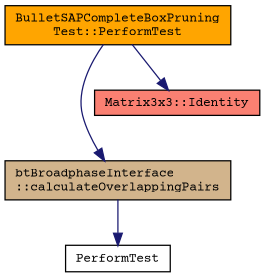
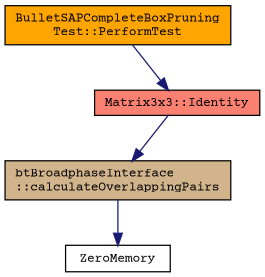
edge "BulletSAPCompleteBoxPruning Test::PerformTest" -> "btBroadphaseInterface ::calculateOverlappingPairs": now "Matrix3x3::Identity" -> "btBroadphaseInterface ::calculateOverlappingPairs"
node "PerformTest": label "PerformTest" -> "ZeroMemory"
